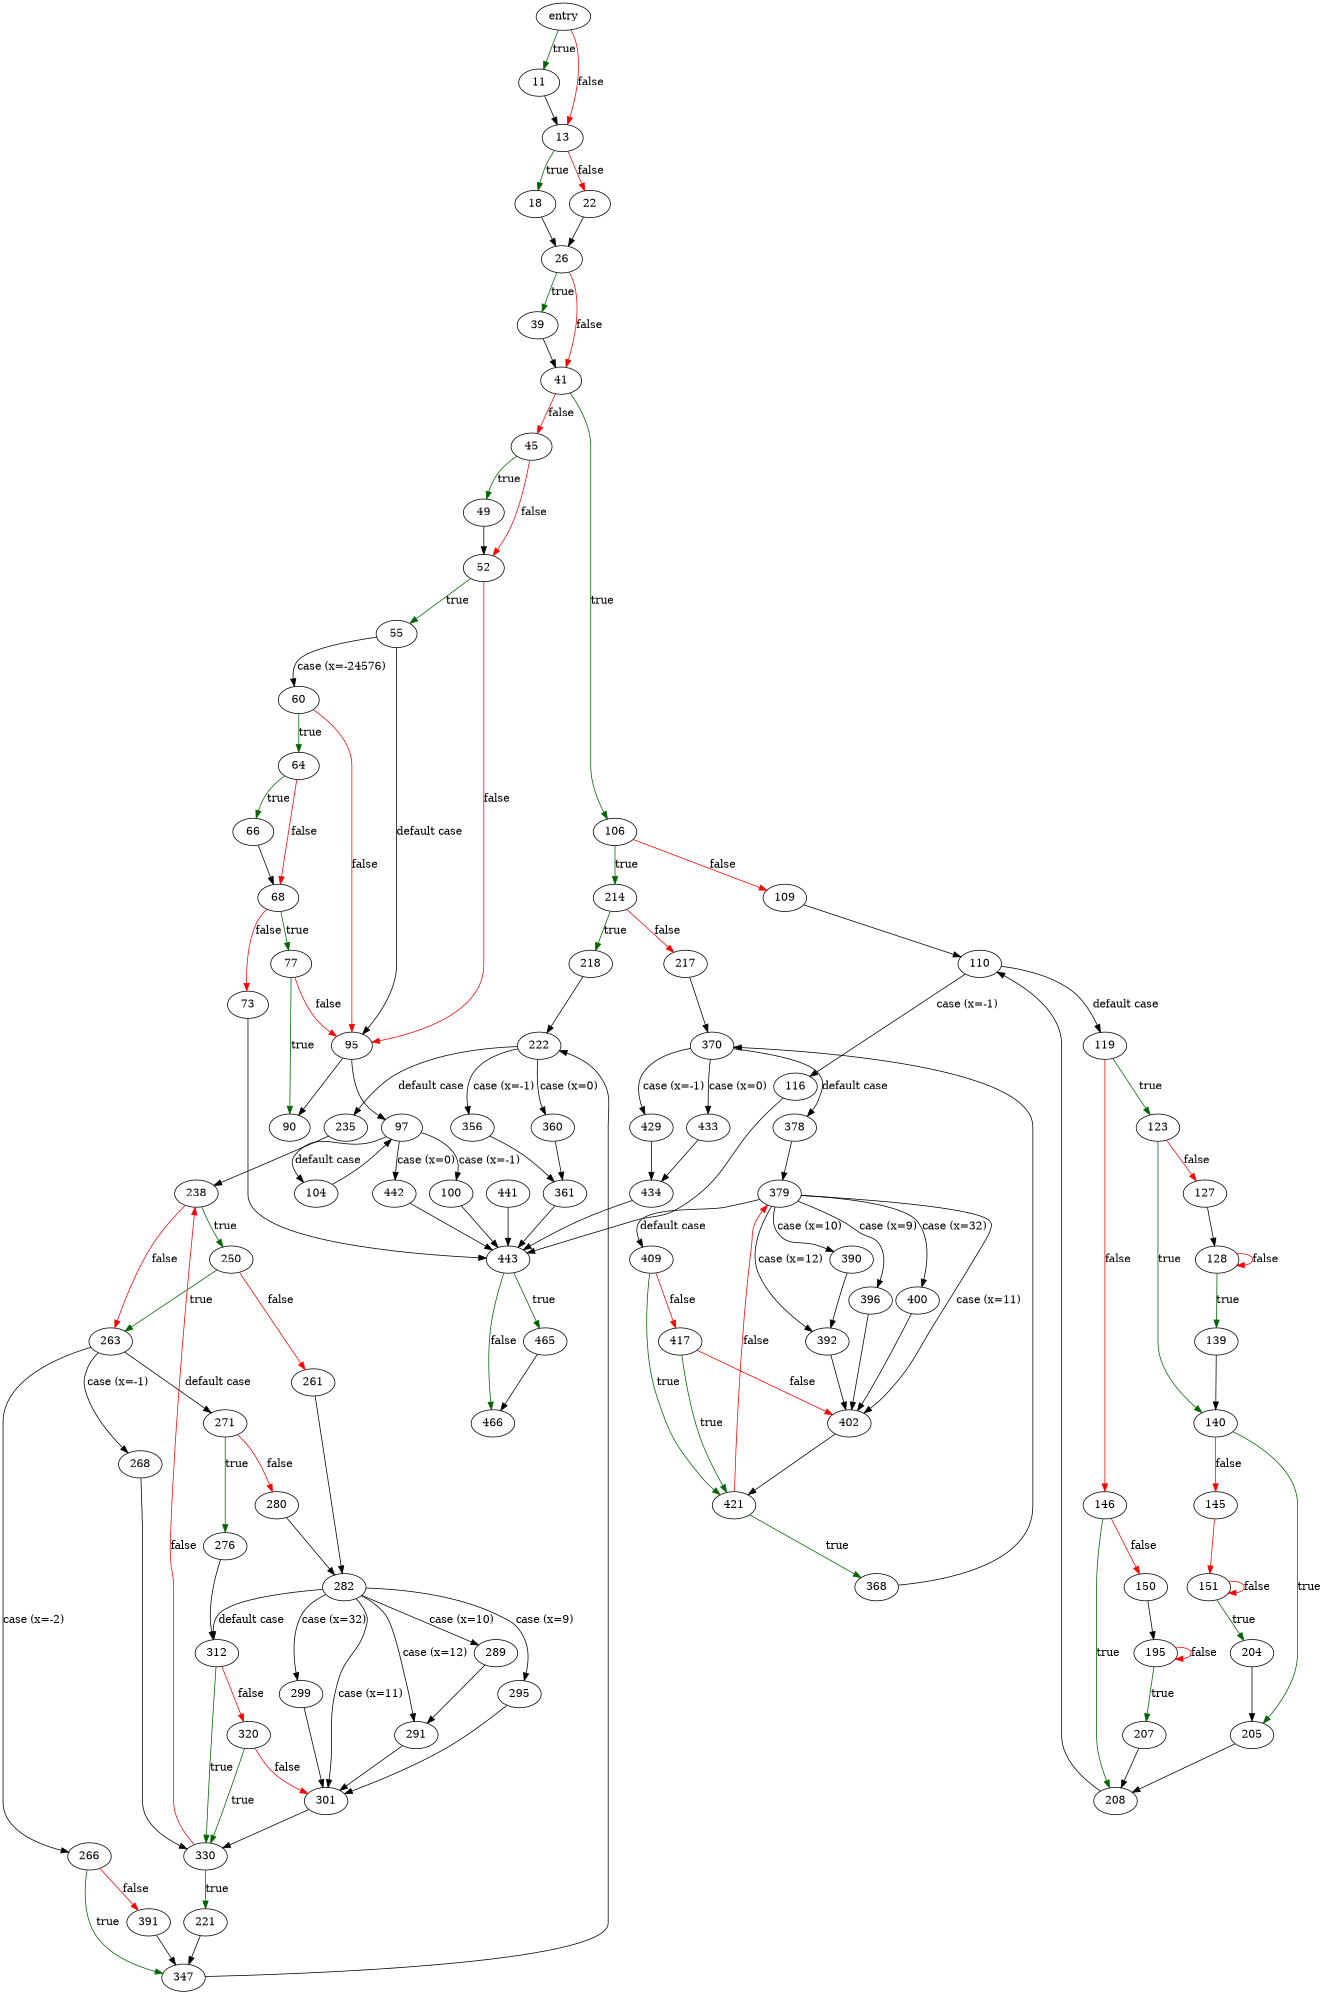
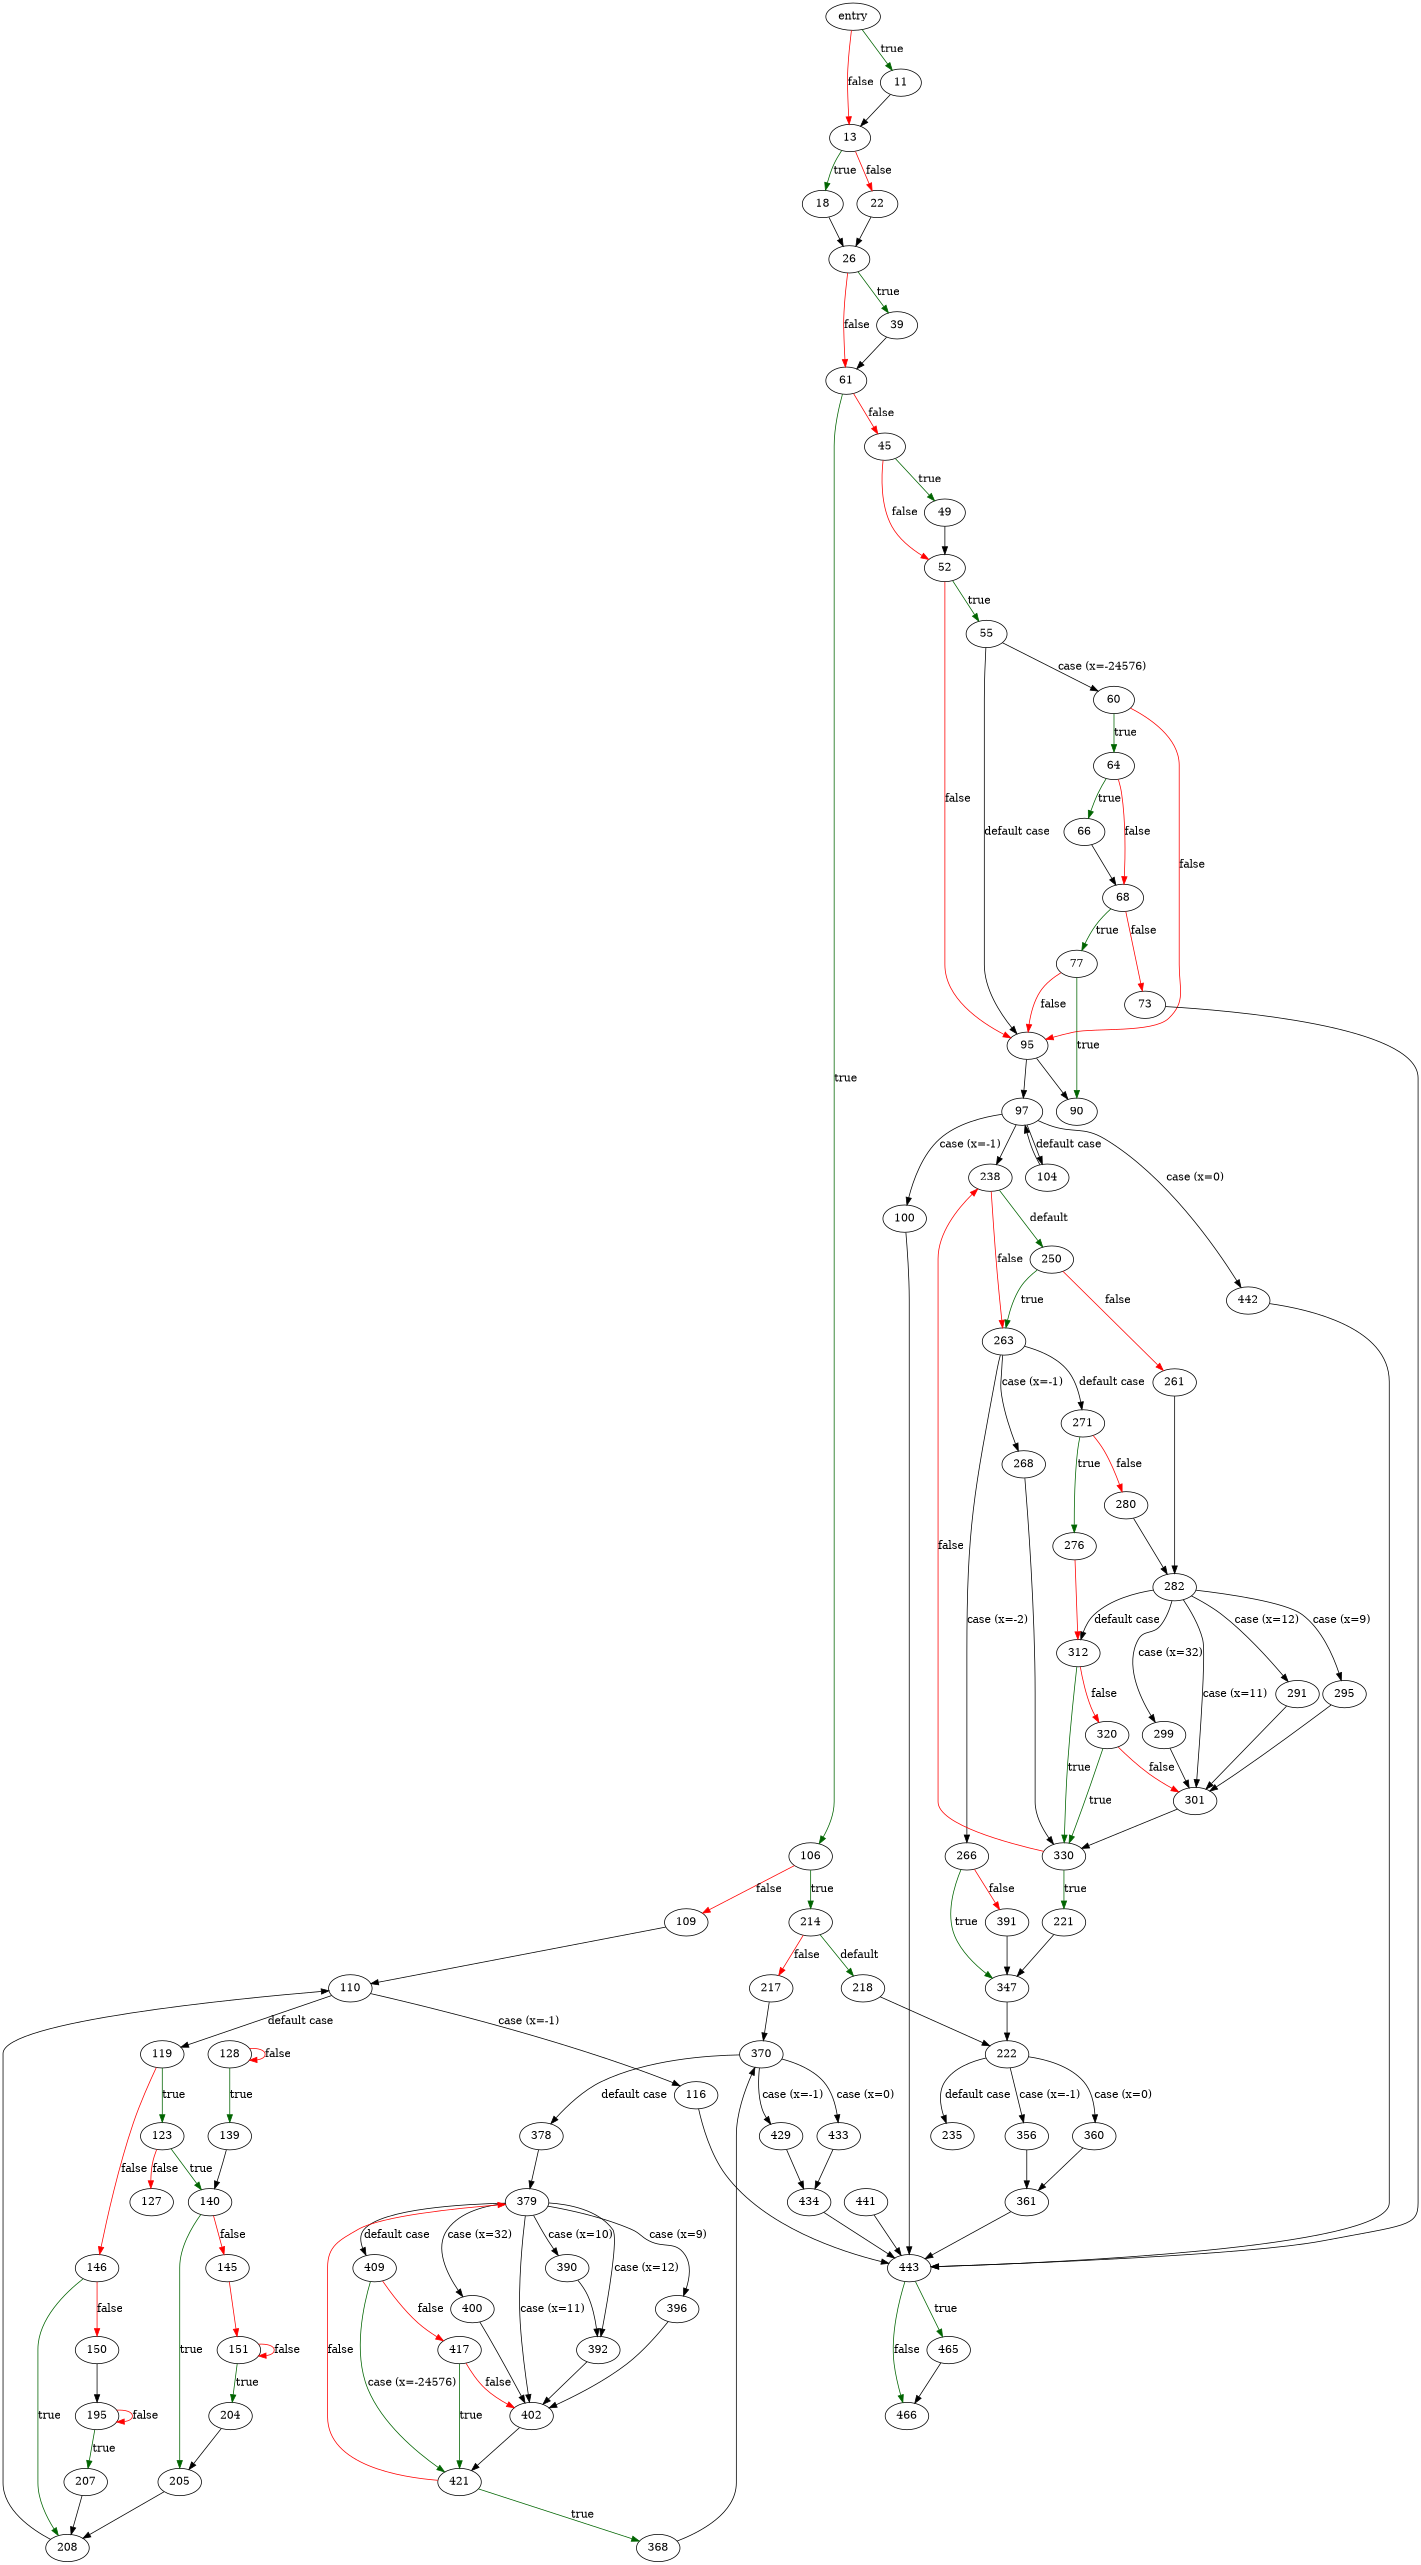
node "41": label "41" -> "61"
edge "214" -> "218": label "true" -> "default"
edge "235" -> "238": now "97" -> "238"
edge "127" -> "128": removed
edge "238" -> "250": label "true" -> "default"
edge "409" -> "421": label "true" -> "case (x=-24576)"
edge "276" -> "312": color black -> red
node "289": removed
